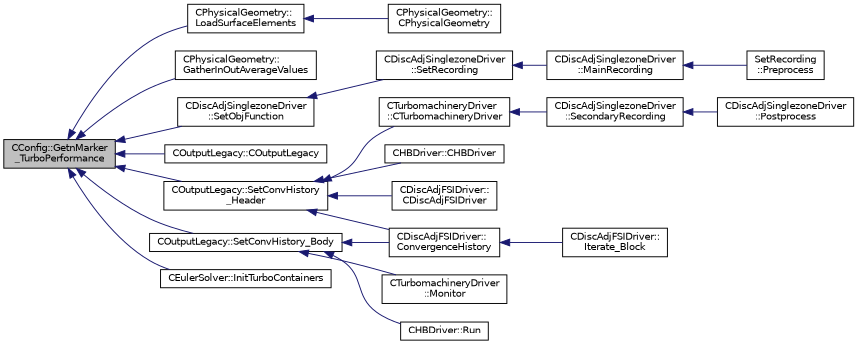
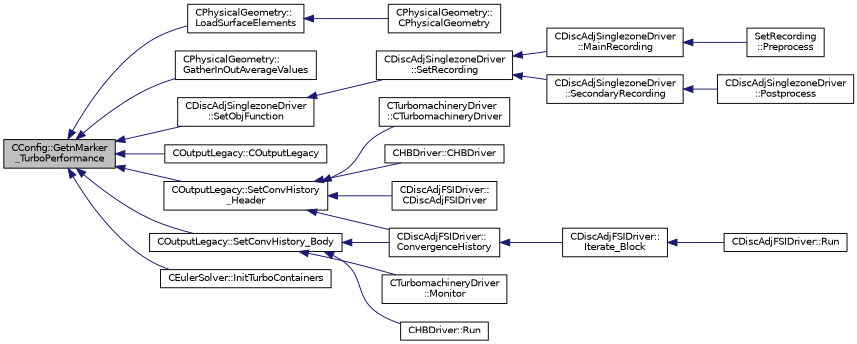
edge "CDiscAdjSinglezoneDriver ::SecondaryRecording" -> "CTurbomachineryDriver ::CTurbomachineryDriver": now "CDiscAdjSinglezoneDriver ::SecondaryRecording" -> "CDiscAdjSinglezoneDriver ::SetRecording"
node "CDiscAdjFSIDriver::Run": added
